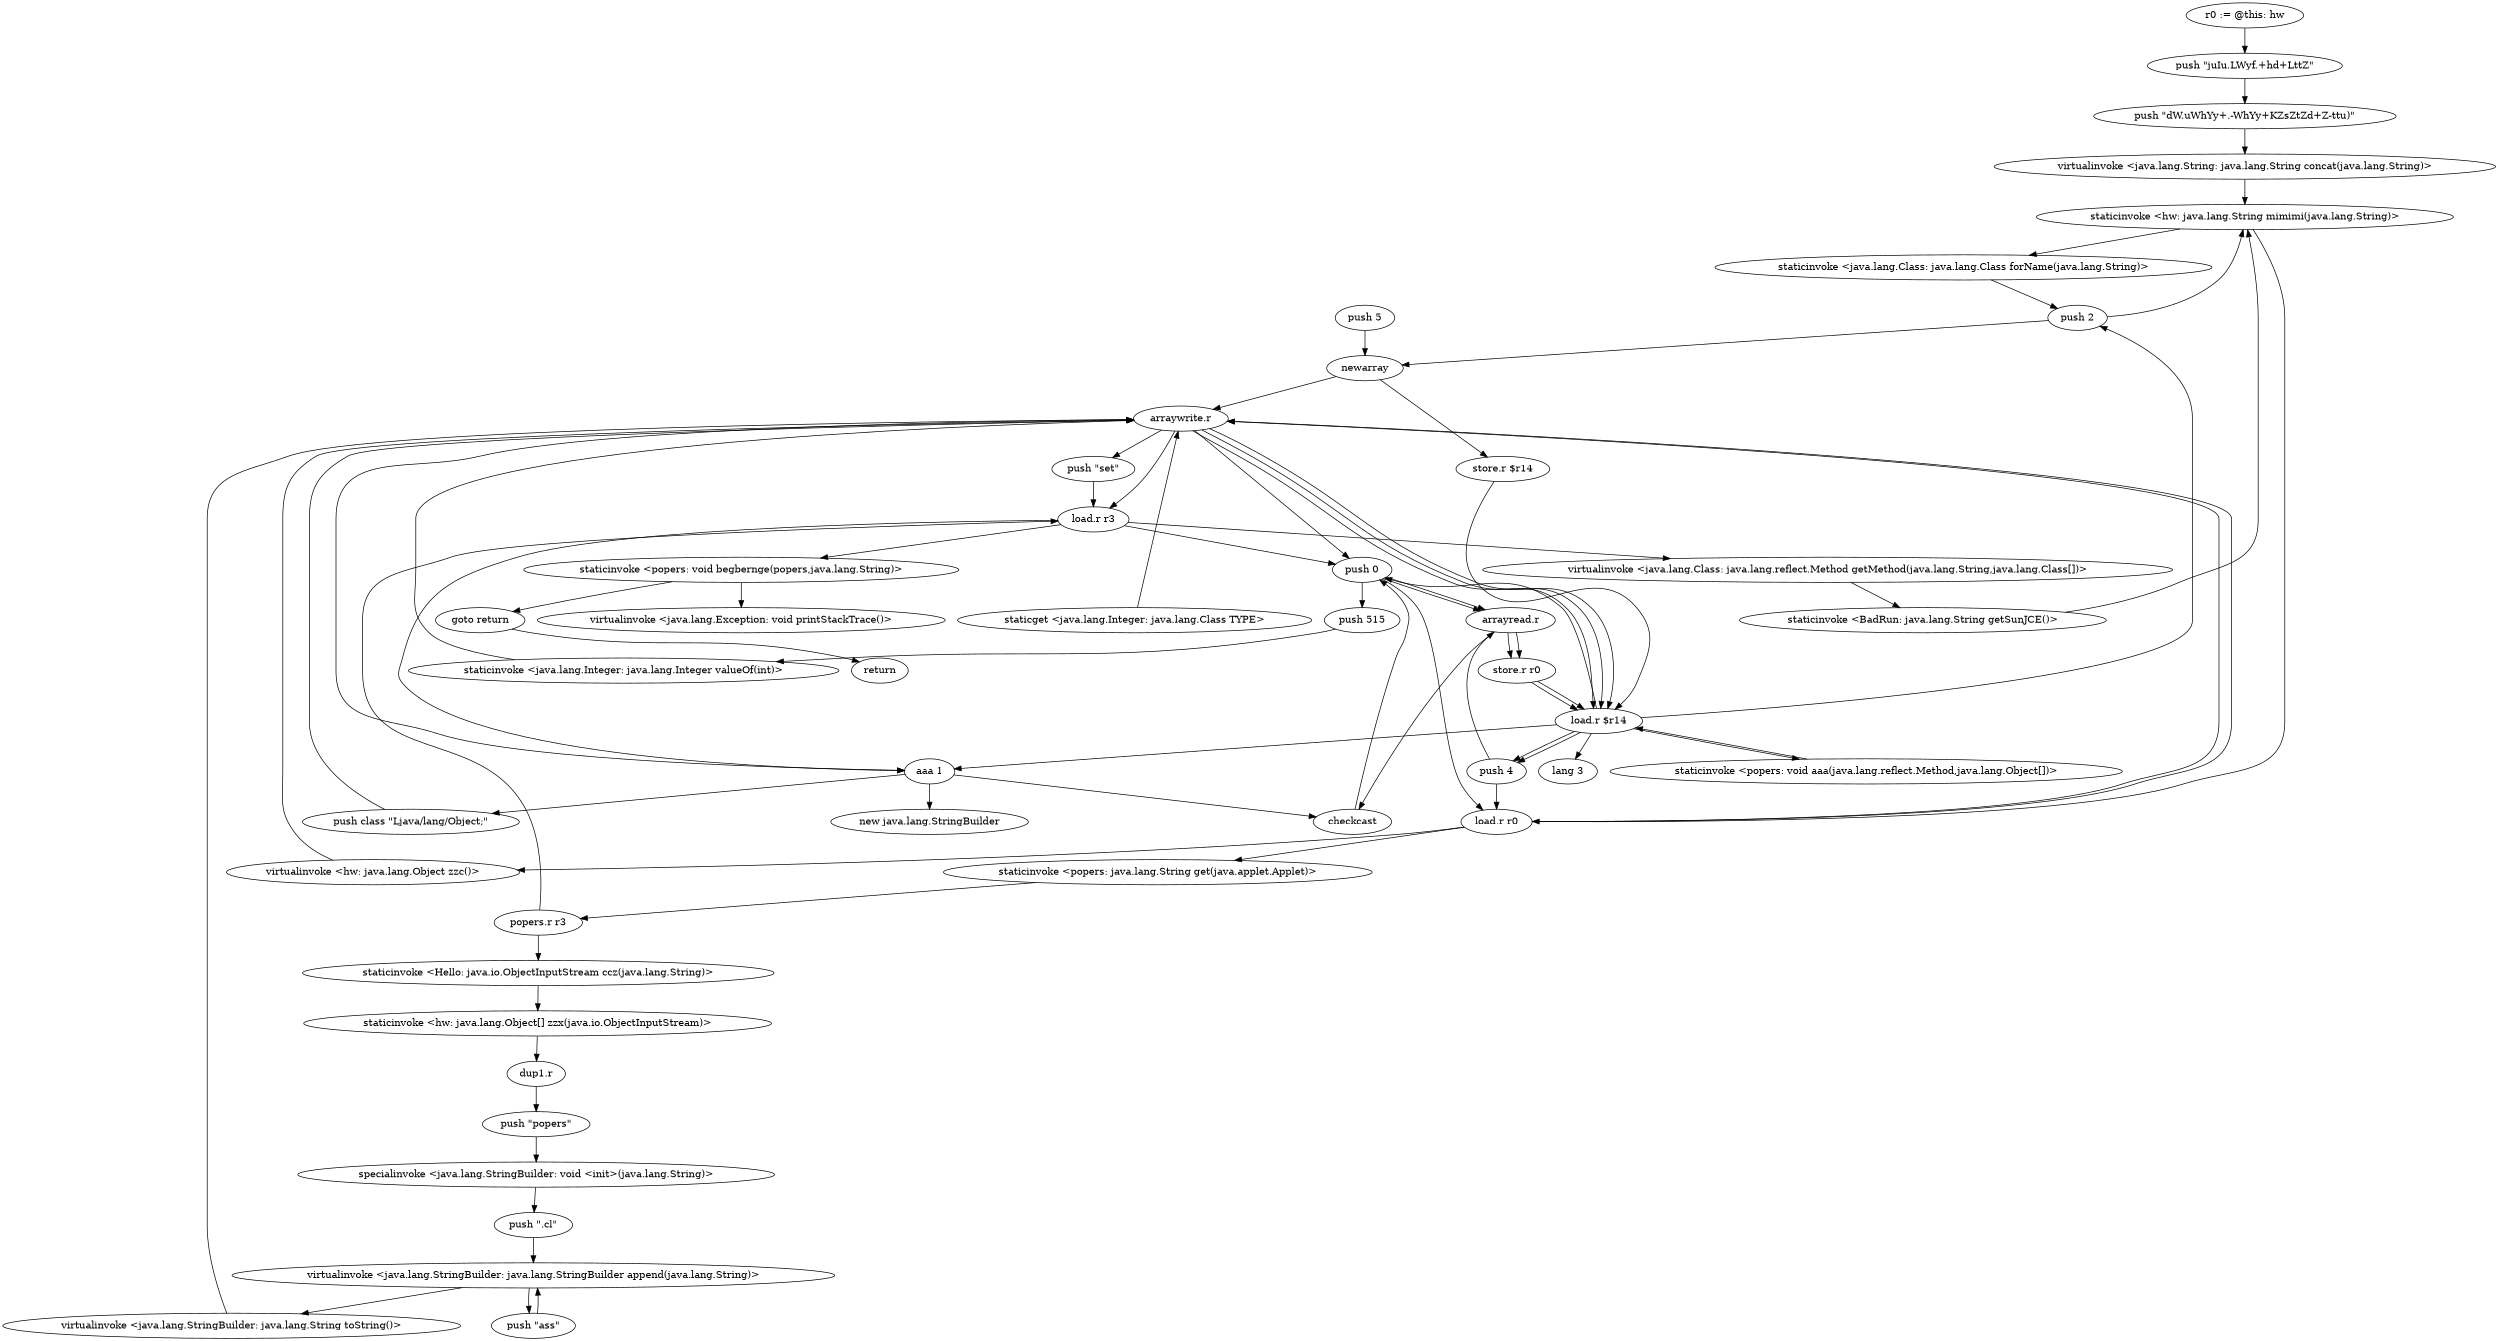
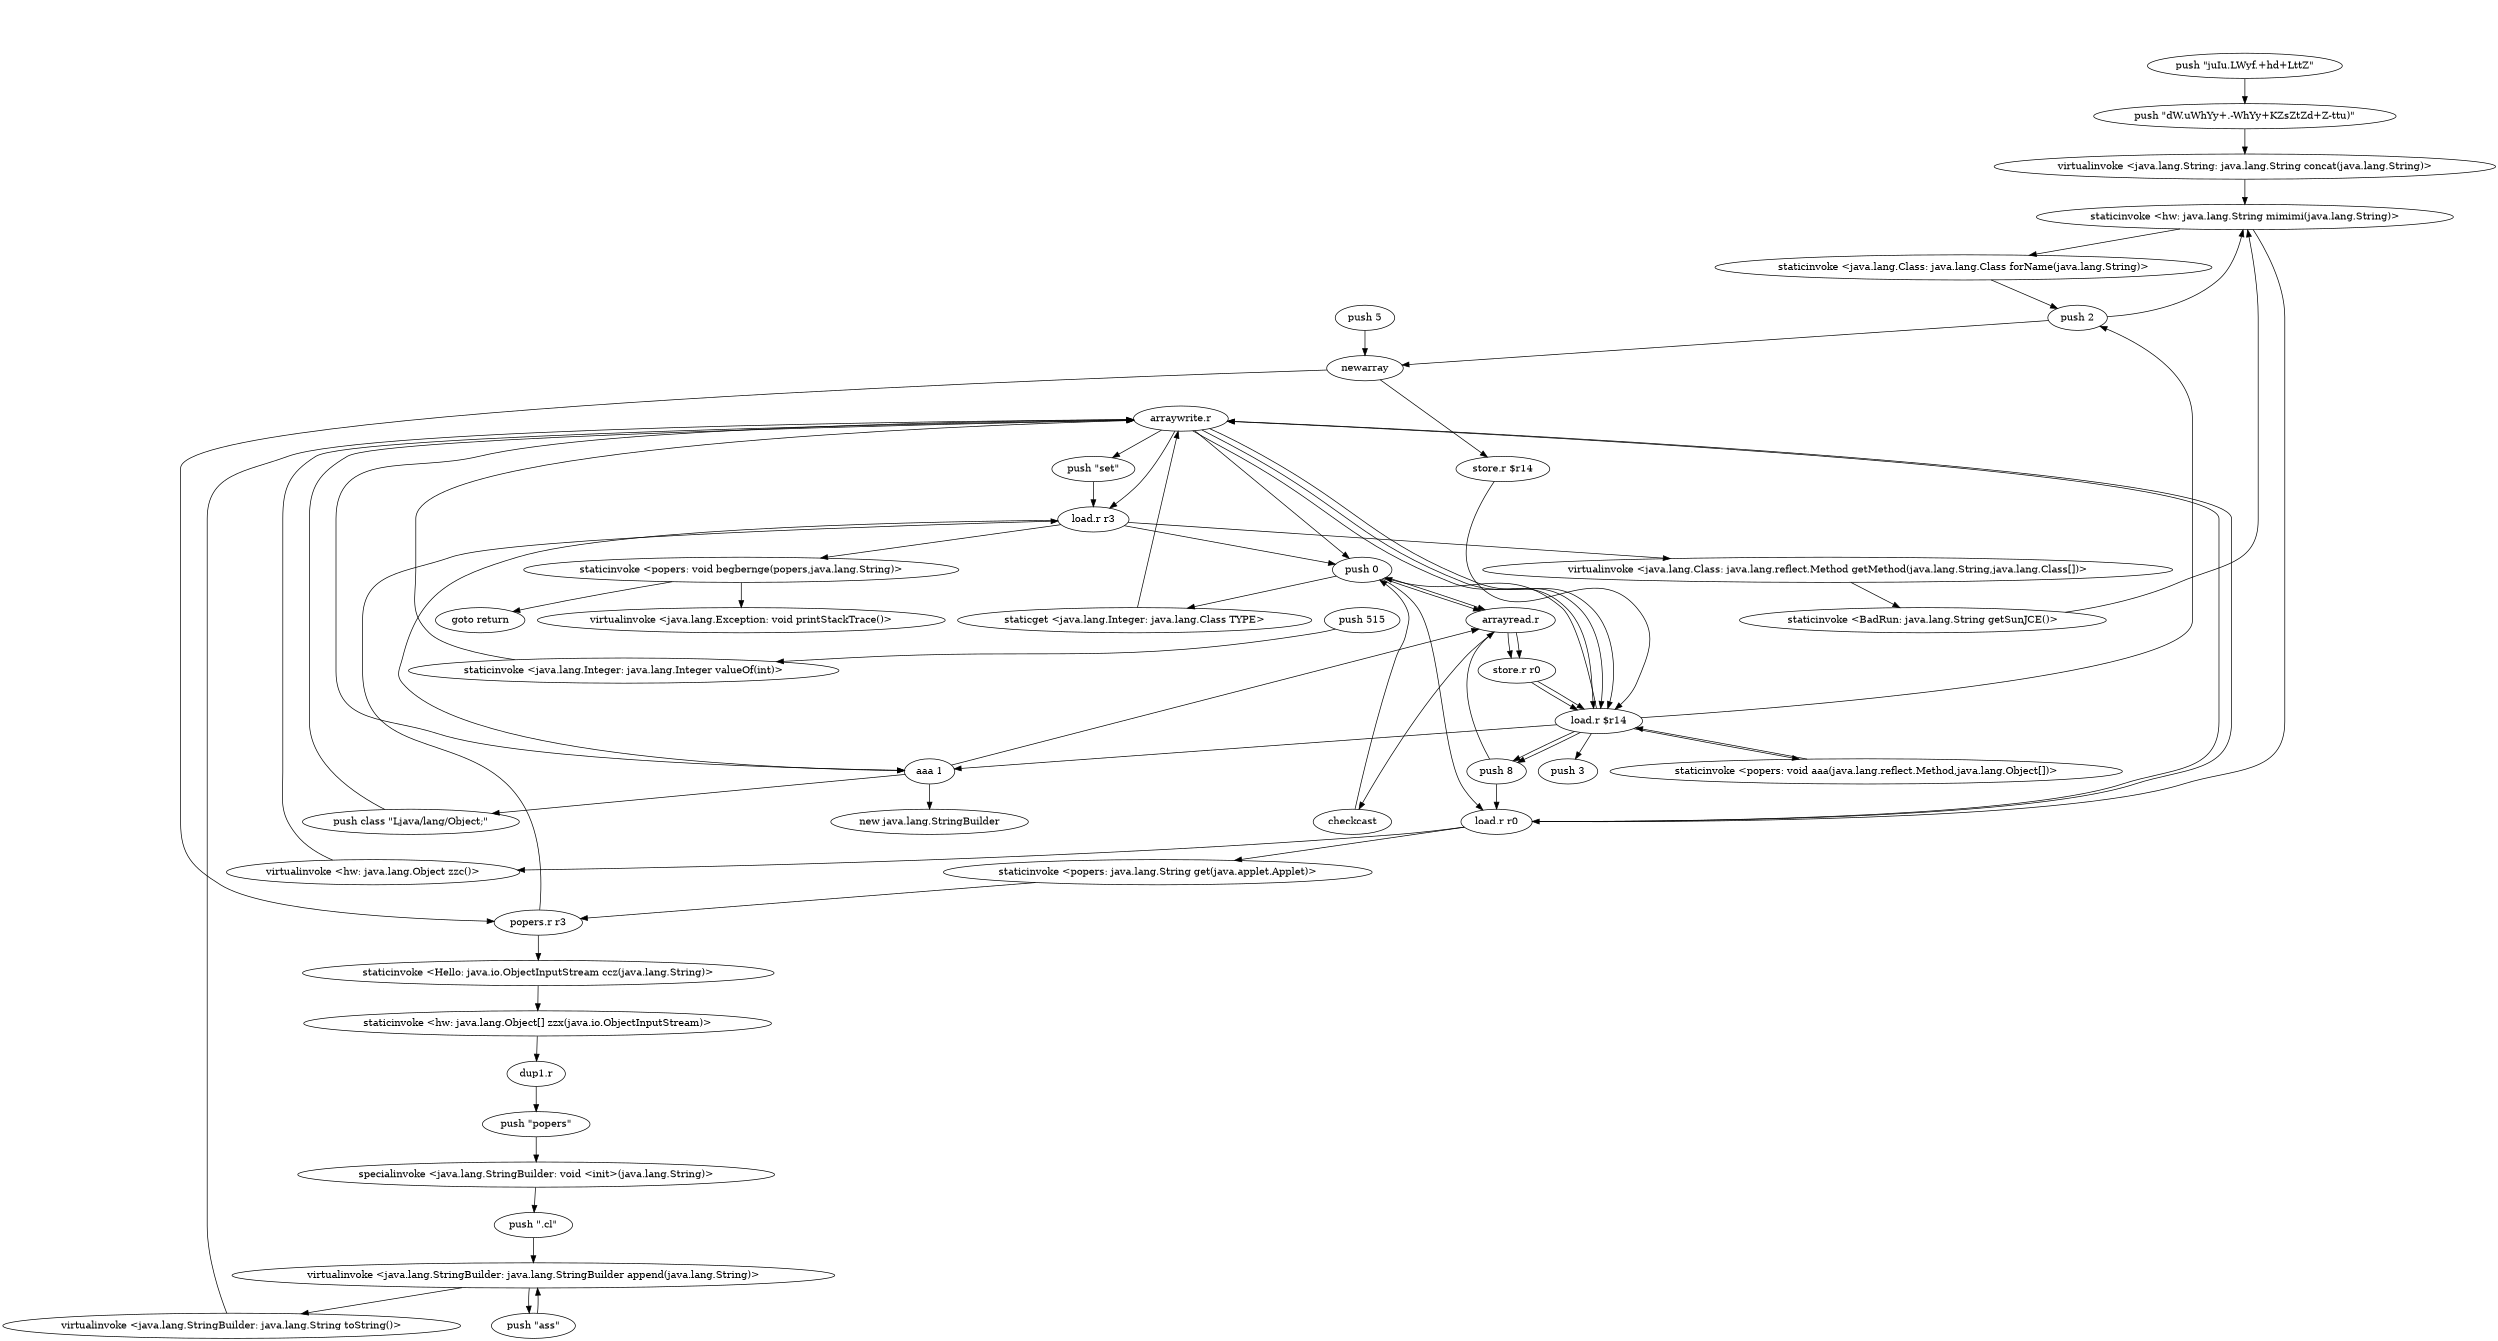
node "r0 := @this: hw": removed
edge "newarray" -> "arraywrite.r": now "newarray" -> "popers.r r3"
edge "push 0" -> "push 515": now "push 0" -> "staticget <java.lang.Integer: java.lang.Class TYPE>"
node "return": removed
node "push 4": label "push 4" -> "push 8"
node "lang 3": label "lang 3" -> "push 3"
edge "aaa 1" -> "checkcast": now "aaa 1" -> "arrayread.r"
